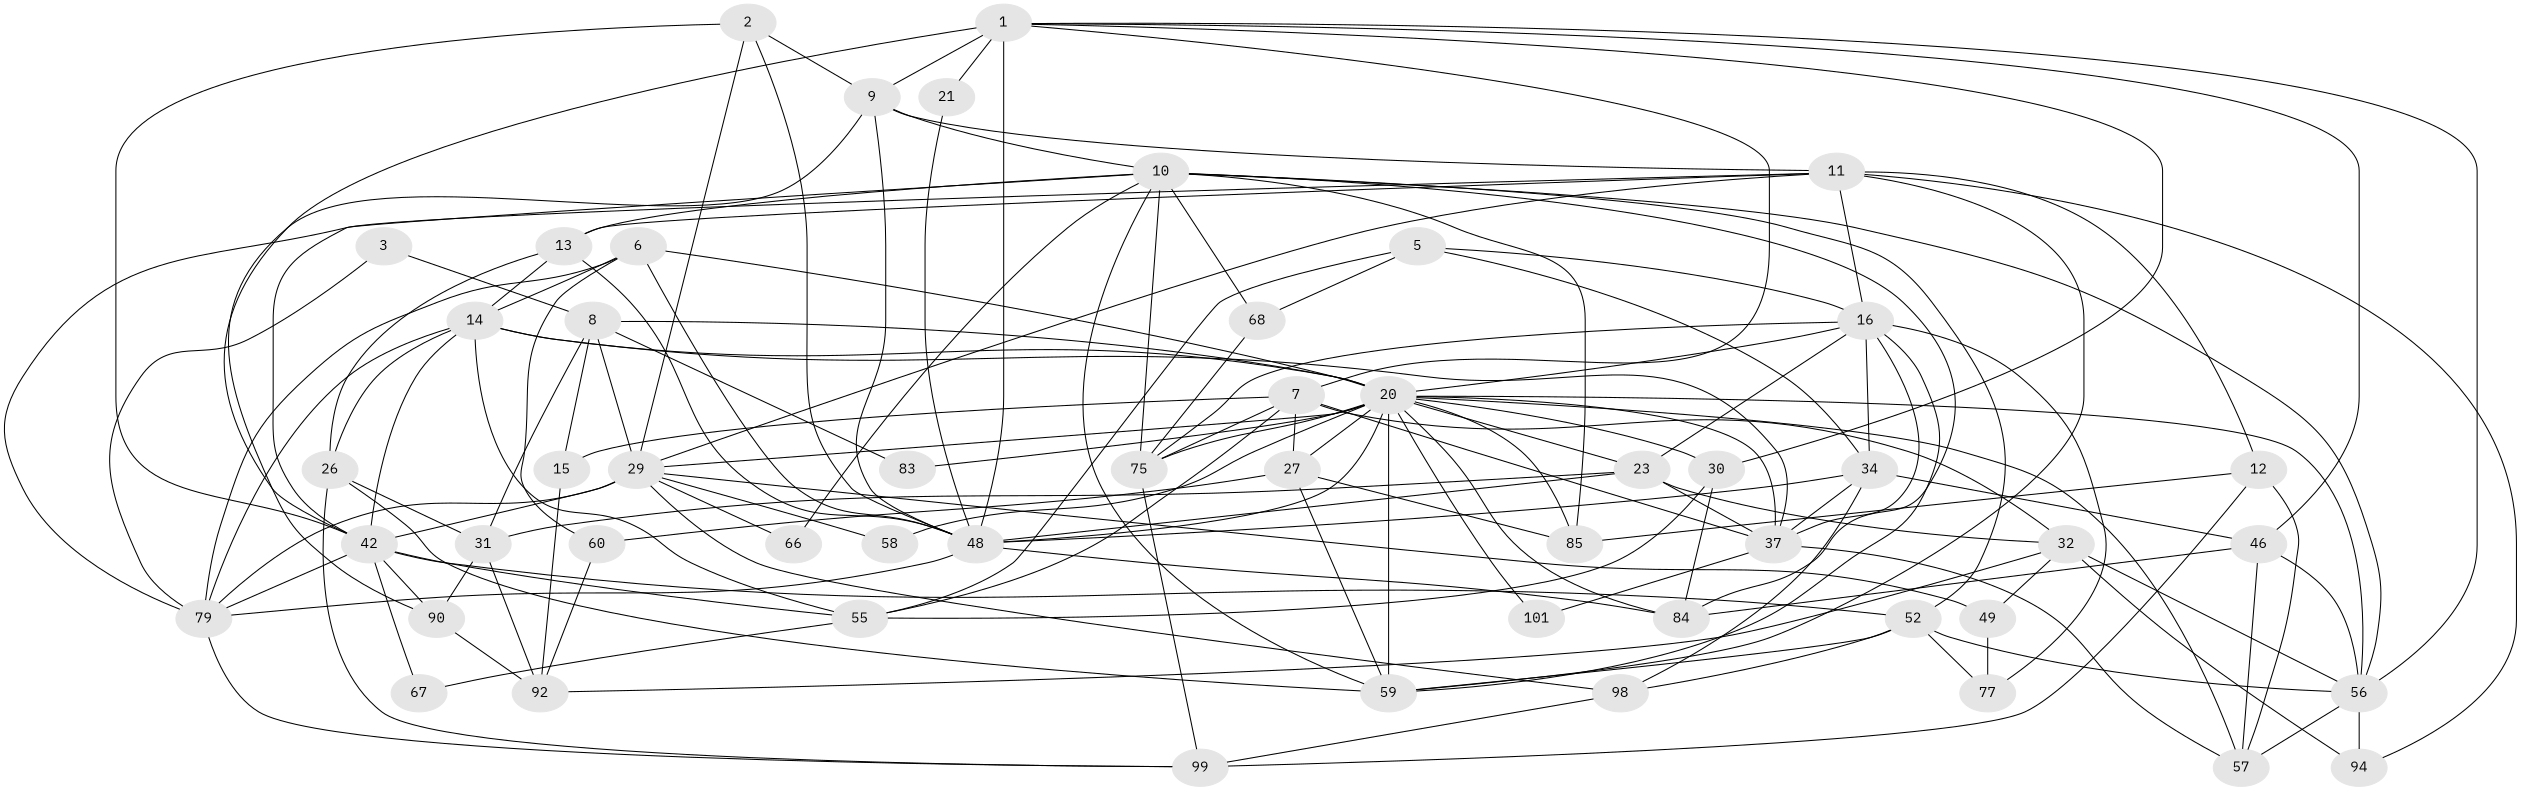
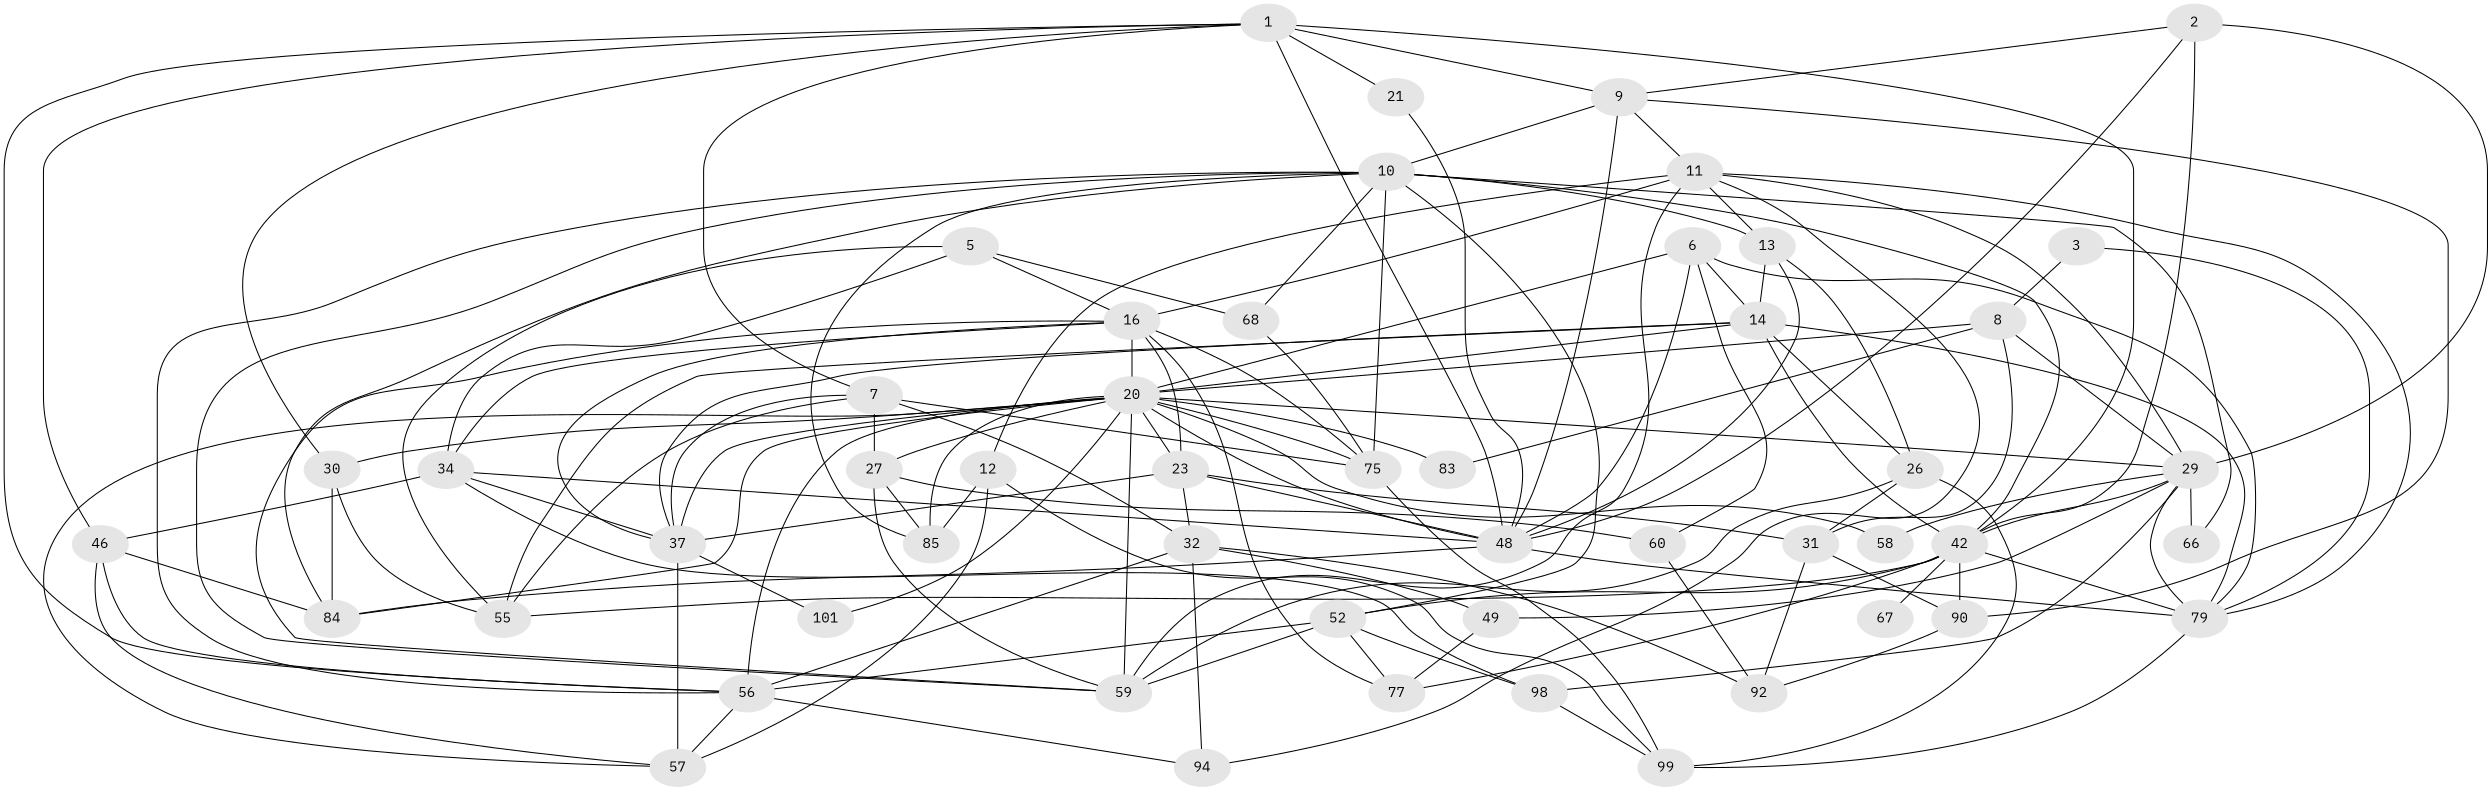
node "15": removed
edge "42" -- "77": added
edge "55" -- "67": removed
